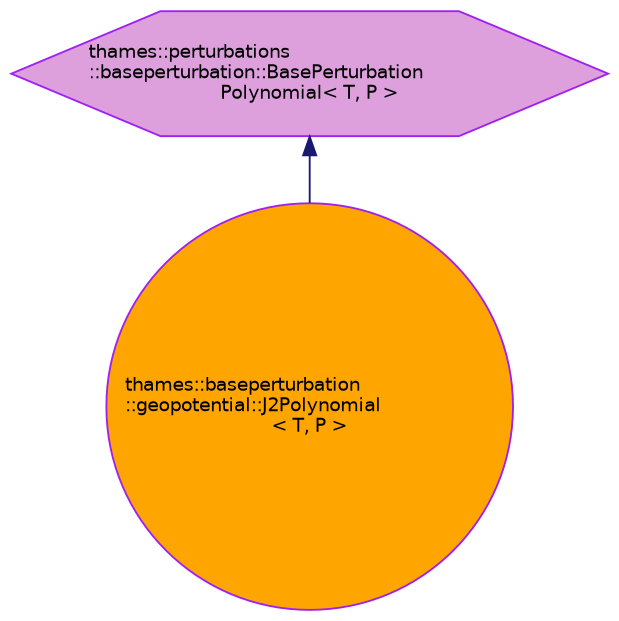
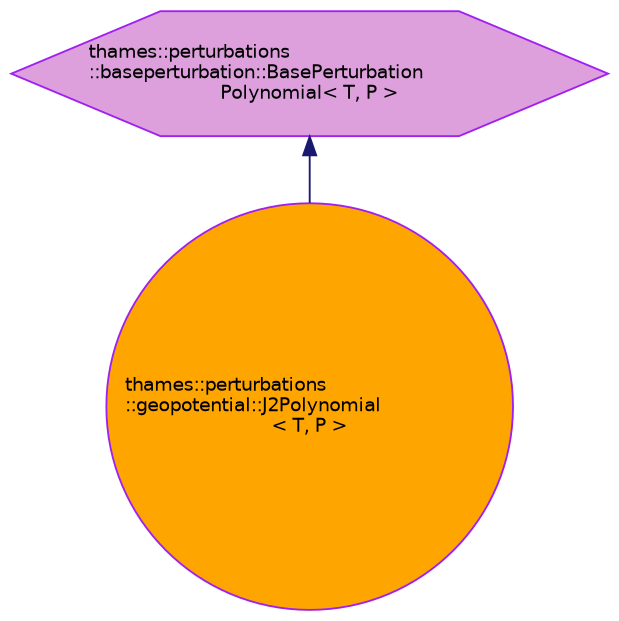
node "thames::baseperturbation ::geopotential::J2Polynomial < T, P >": label "thames::baseperturbation ::geopotential::J2Polynomial < T, P >" -> "thames::perturbations ::geopotential::J2Polynomial < T, P >"
